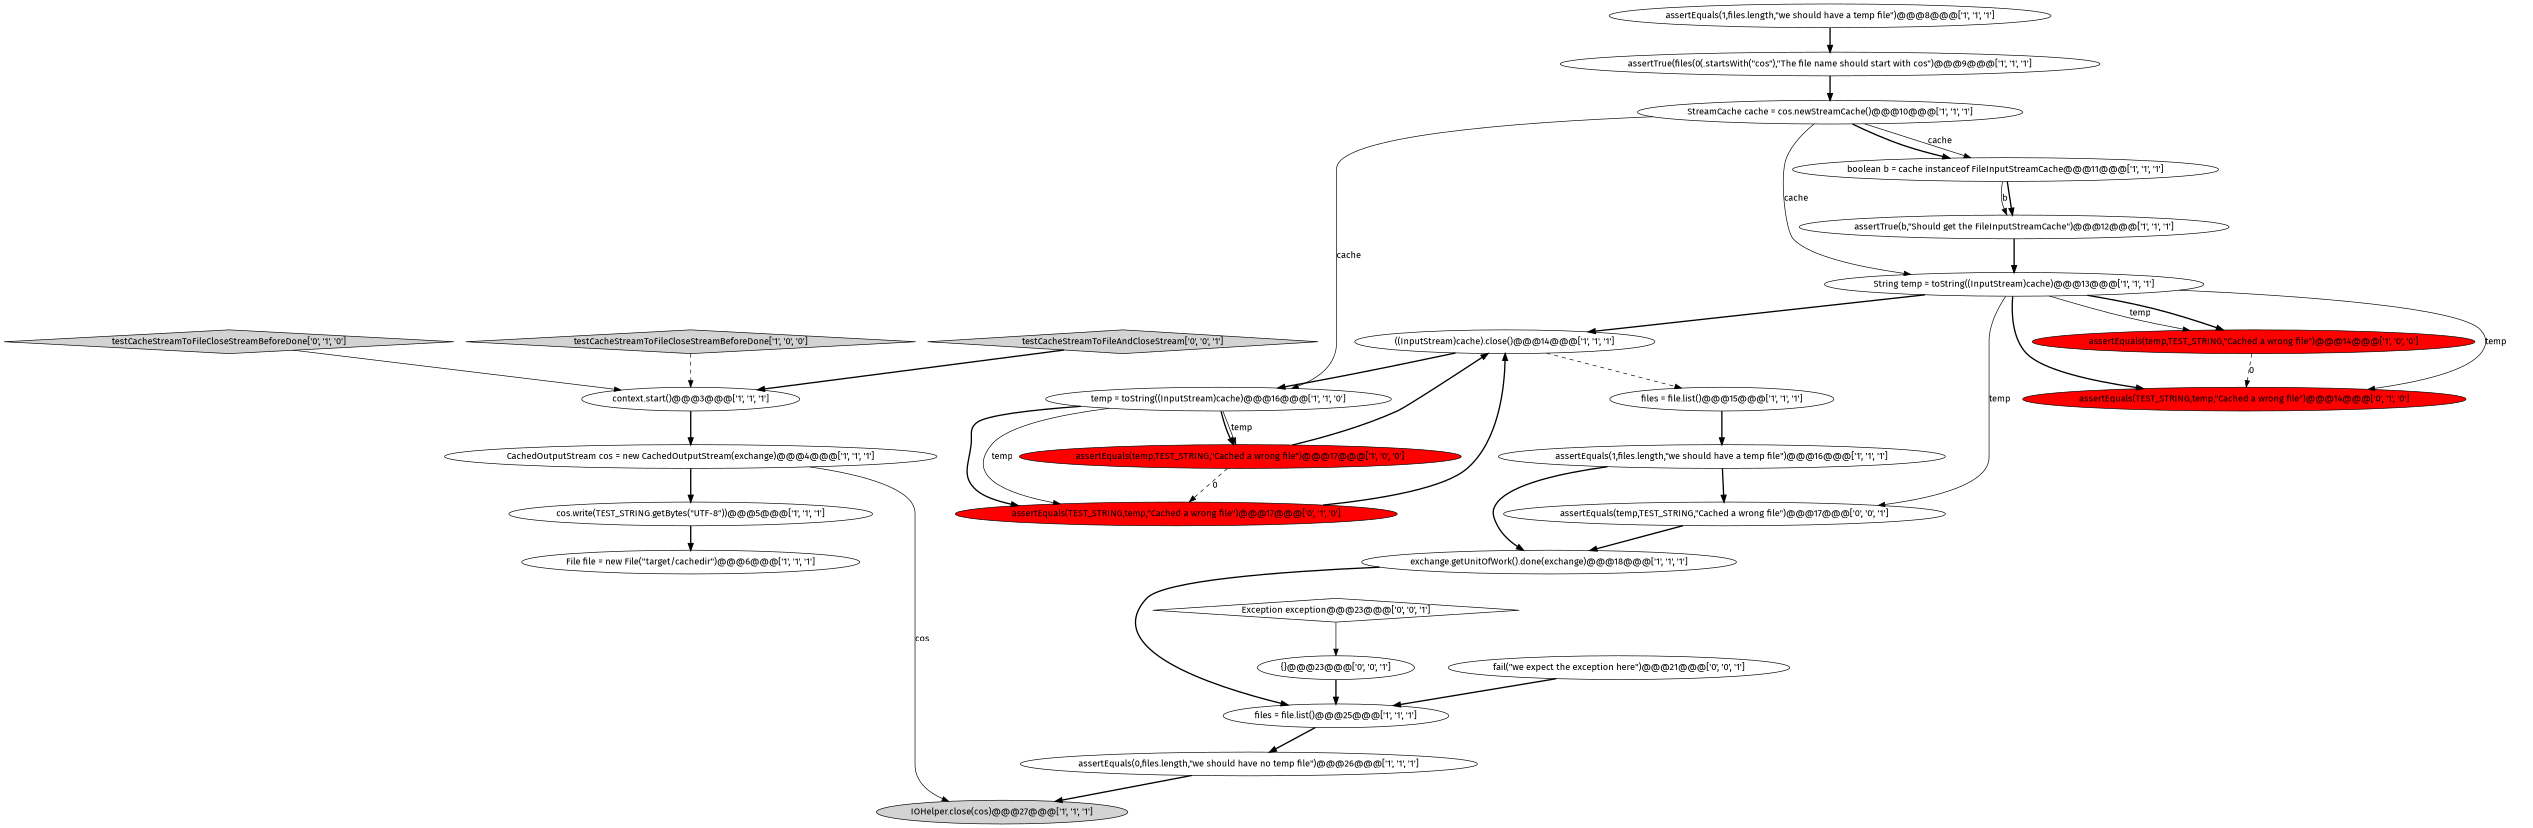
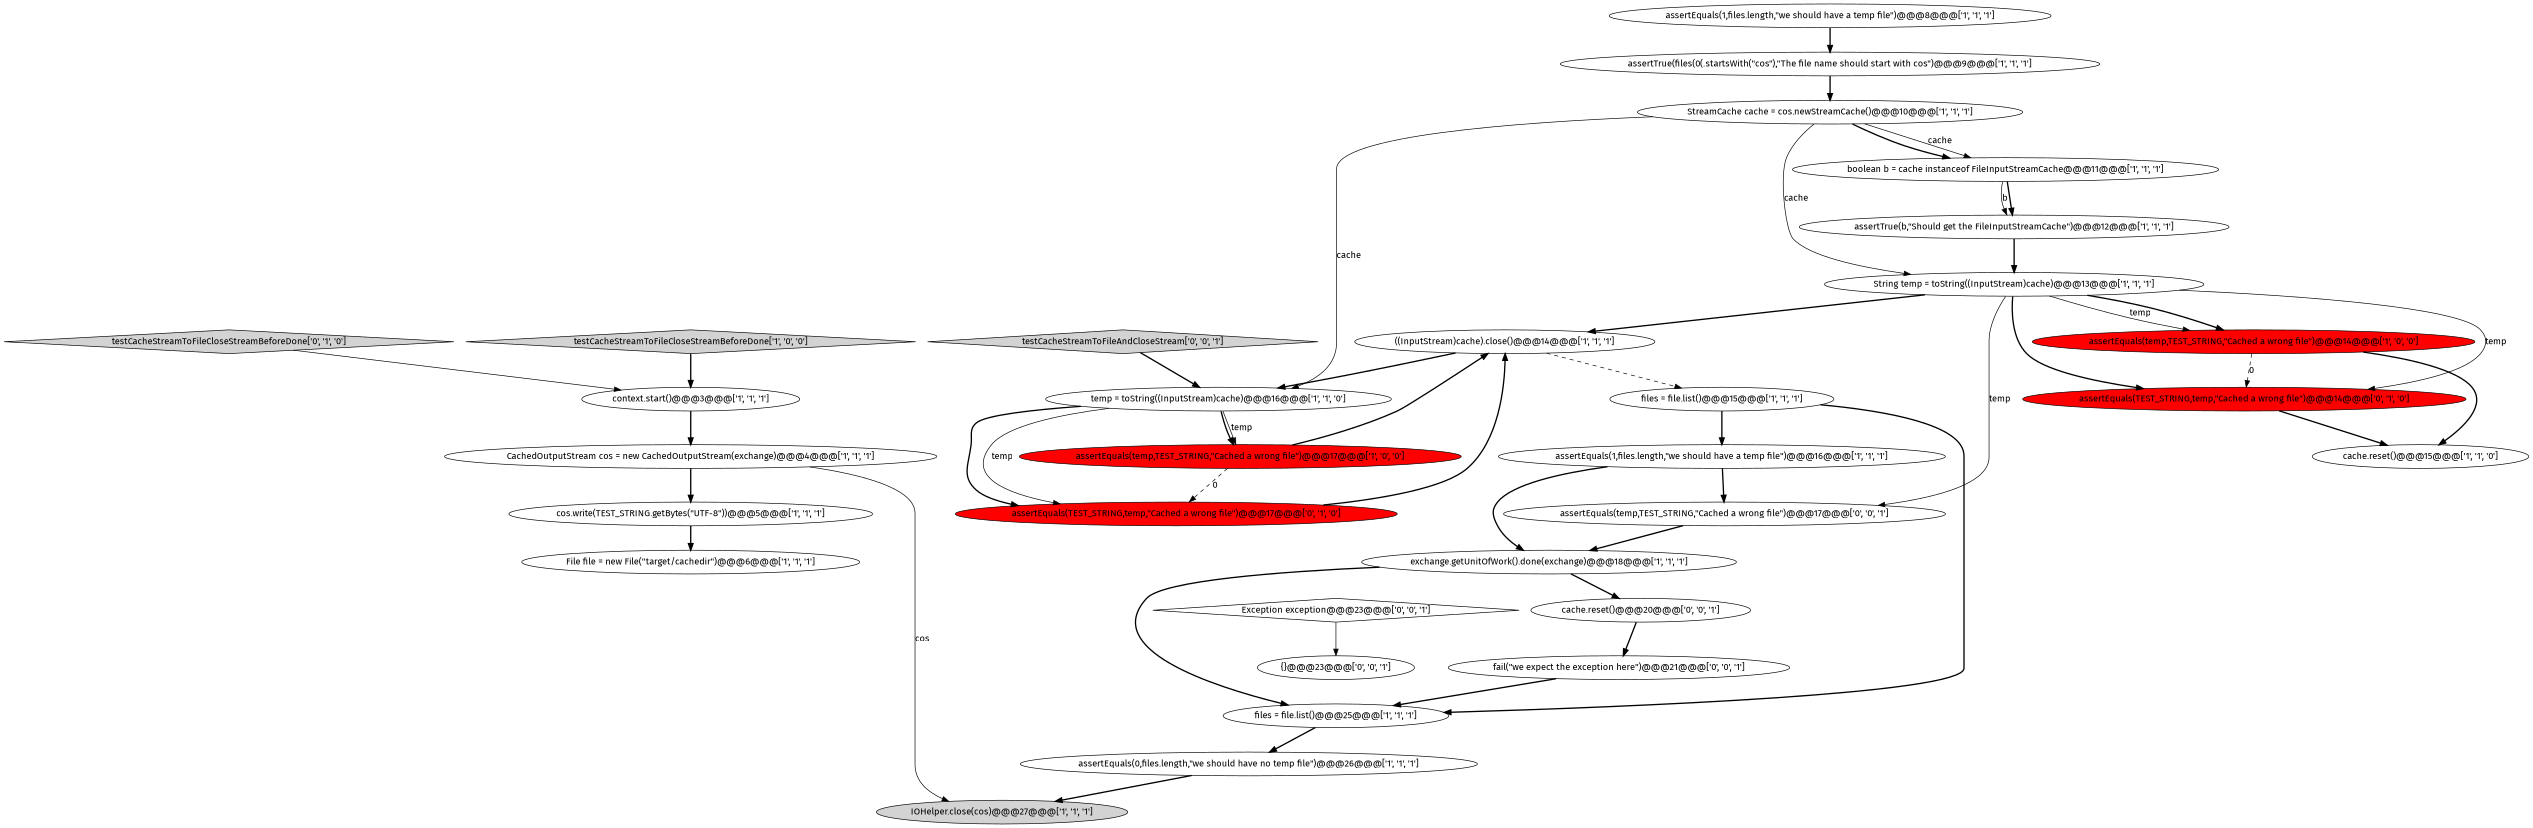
edge "testCacheStreamToFileCloseStreamBeforeDone['1', '0', '0']" -> "context.start()@@@3@@@['1', '1', '1']": style dashed -> bold
edge "testCacheStreamToFileAndCloseStream['0', '0', '1']" -> "context.start()@@@3@@@['1', '1', '1']": now "testCacheStreamToFileAndCloseStream['0', '0', '1']" -> "temp = toString((InputStream)cache)@@@16@@@['1', '1', '0']"
node "cache.reset()@@@15@@@['1', '1', '0']": added
node "cache.reset()@@@20@@@['0', '0', '1']": added
edge "{}@@@23@@@['0', '0', '1']" -> "files = file.list()@@@25@@@['1', '1', '1']": now "files = file.list()@@@15@@@['1', '1', '1']" -> "files = file.list()@@@25@@@['1', '1', '1']"
